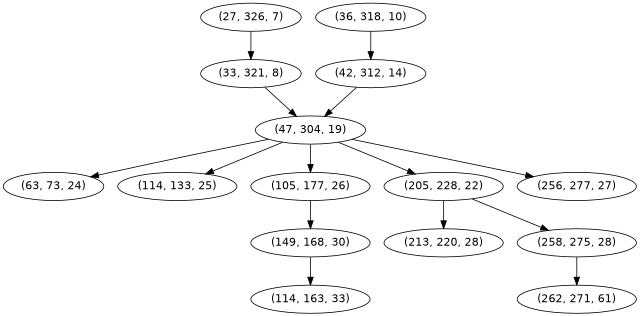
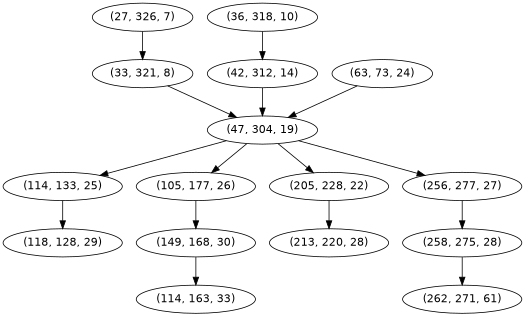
edge "(47, 304, 19)" -> "(63, 73, 24)": reversed
edge "(205, 228, 22)" -> "(258, 275, 28)": now "(256, 277, 27)" -> "(258, 275, 28)"
node "(118, 128, 29)": added
